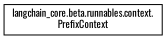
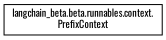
node "langchain_core.beta.runnables.context. PrefixContext": label "langchain_core.beta.runnables.context. PrefixContext" -> "langchain_beta.beta.runnables.context. PrefixContext"
